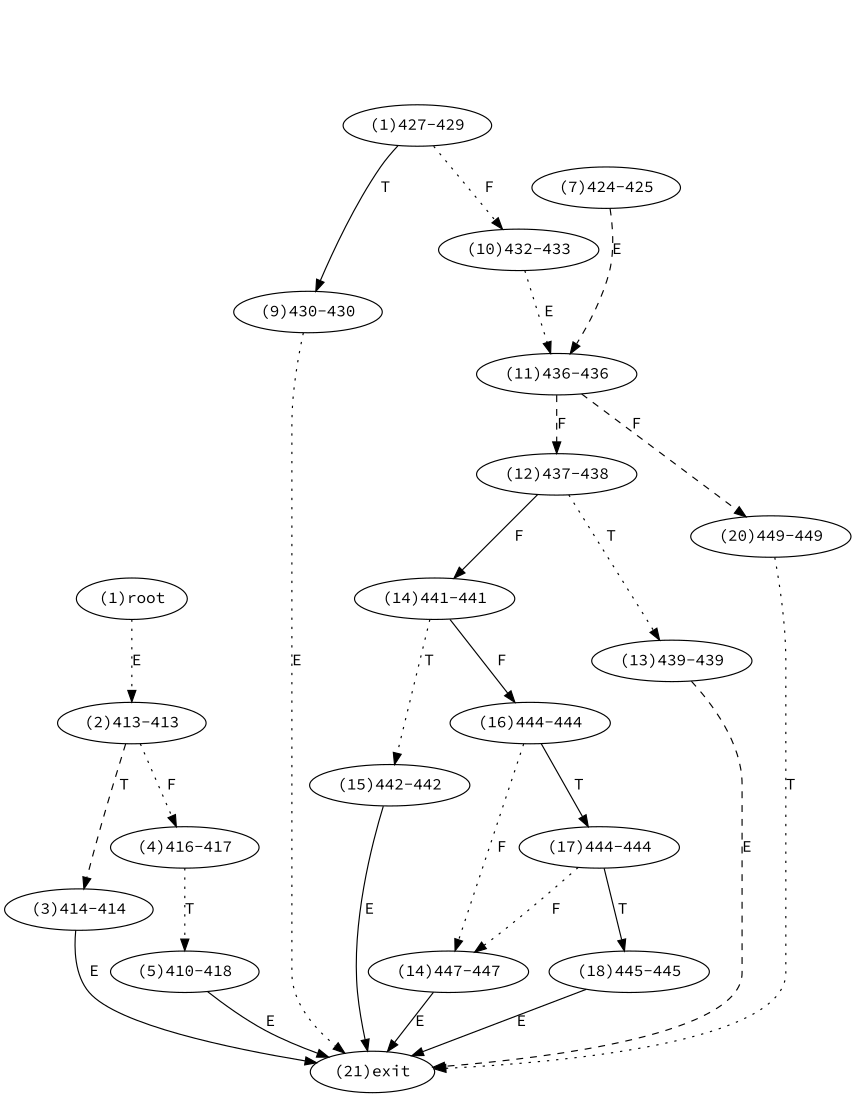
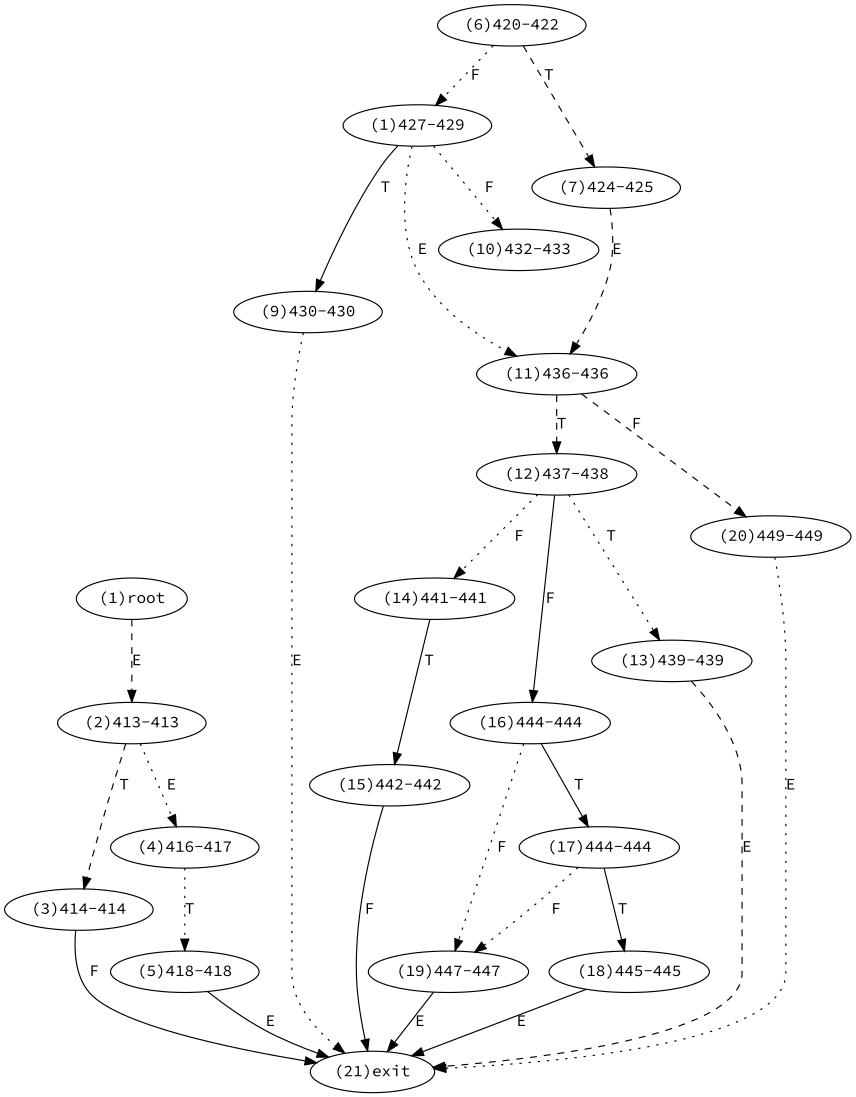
node "(6)420-422": added
edge "(10)432-433" -> "(11)436-436": now "(1)427-429" -> "(11)436-436"
edge "(11)436-436" -> "(12)437-438": label "F" -> "T"
edge "(12)437-438" -> "(14)441-441": style solid -> dotted
edge "(1)root" -> "(2)413-413": style dotted -> dashed
edge "(14)441-441" -> "(16)444-444": now "(12)437-438" -> "(16)444-444"
edge "(14)441-441" -> "(15)442-442": style dotted -> solid
edge "(2)413-413" -> "(4)416-417": label "F" -> "E"
edge "(20)449-449" -> "(21)exit": label "T" -> "E"
edge "(15)442-442" -> "(21)exit": label "E" -> "F"
edge "(3)414-414" -> "(21)exit": label "E" -> "F"
node "(5)410-418": label "(5)410-418" -> "(5)418-418"
node "(14)447-447": label "(14)447-447" -> "(19)447-447"
